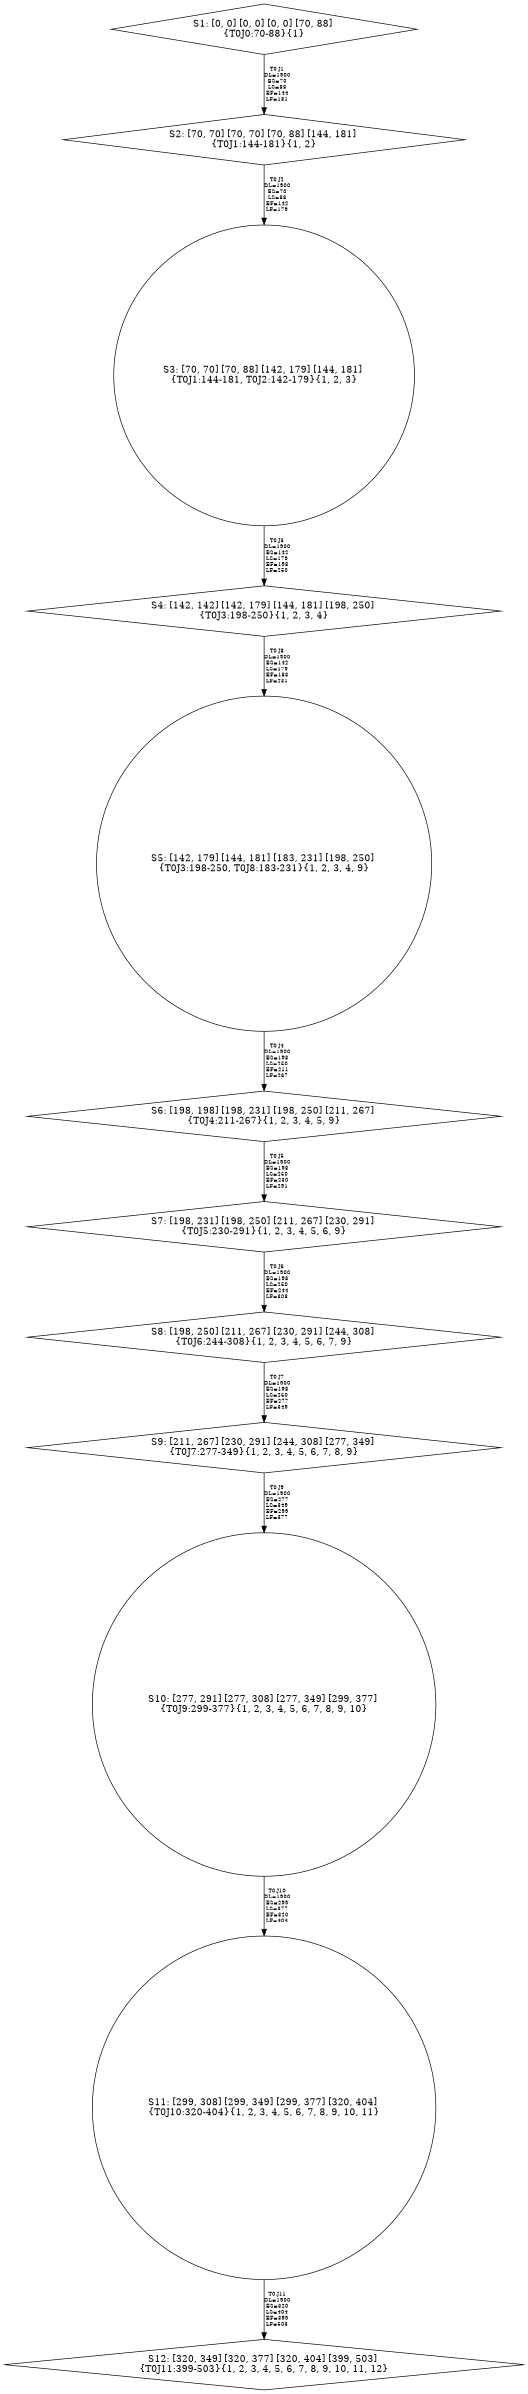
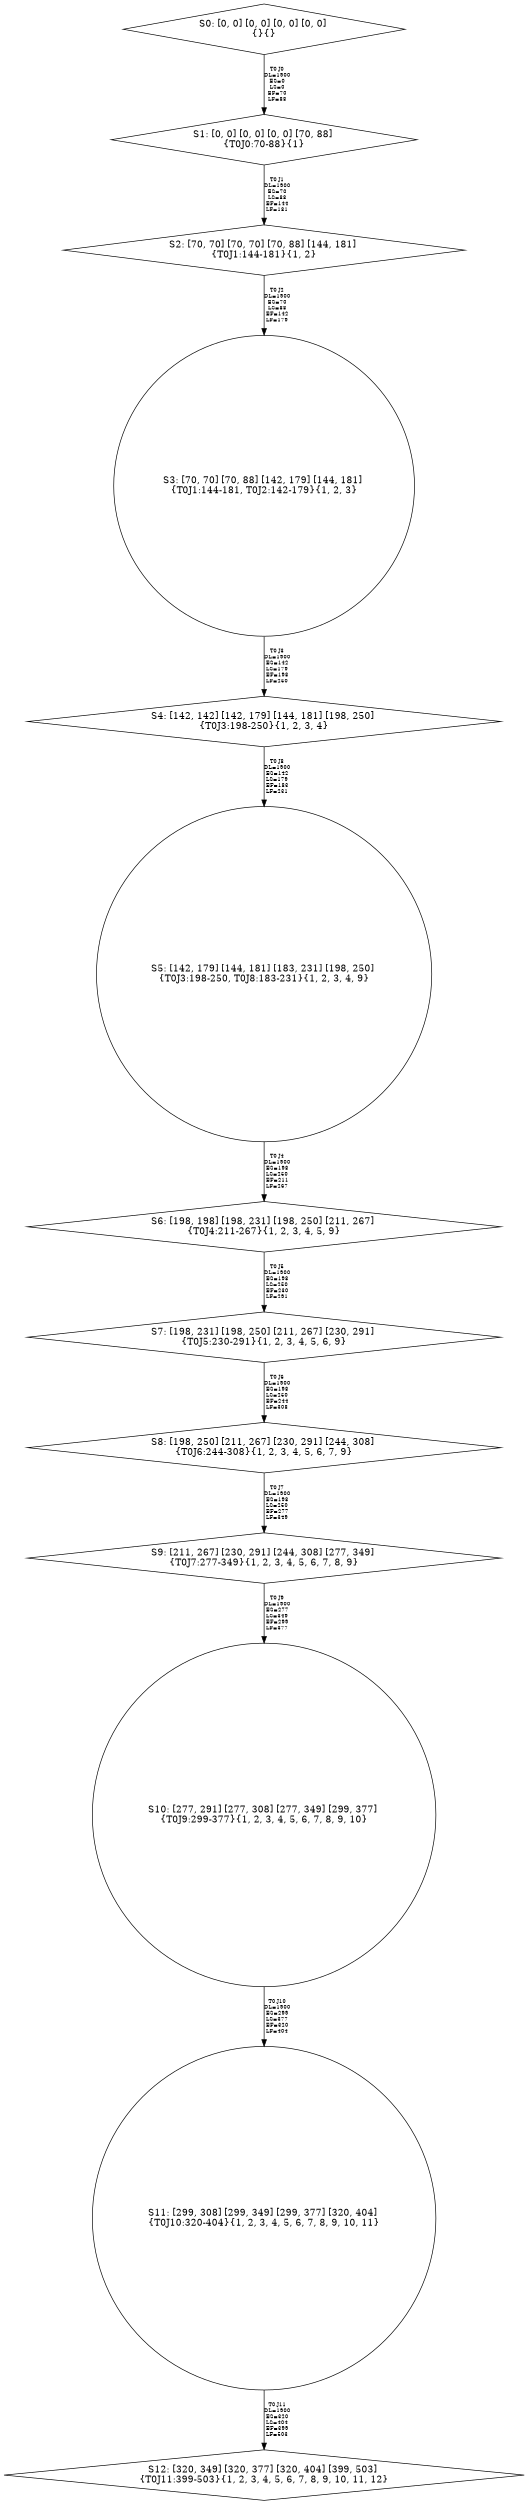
node "S0: [0, 0] [0, 0] [0, 0] [0, 0] {}{}": added
